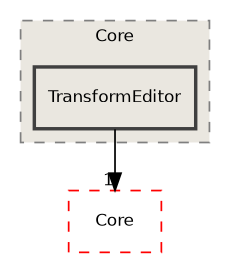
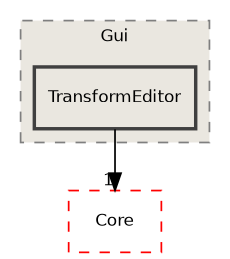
cluster "Core": label "Core" -> "Gui"
